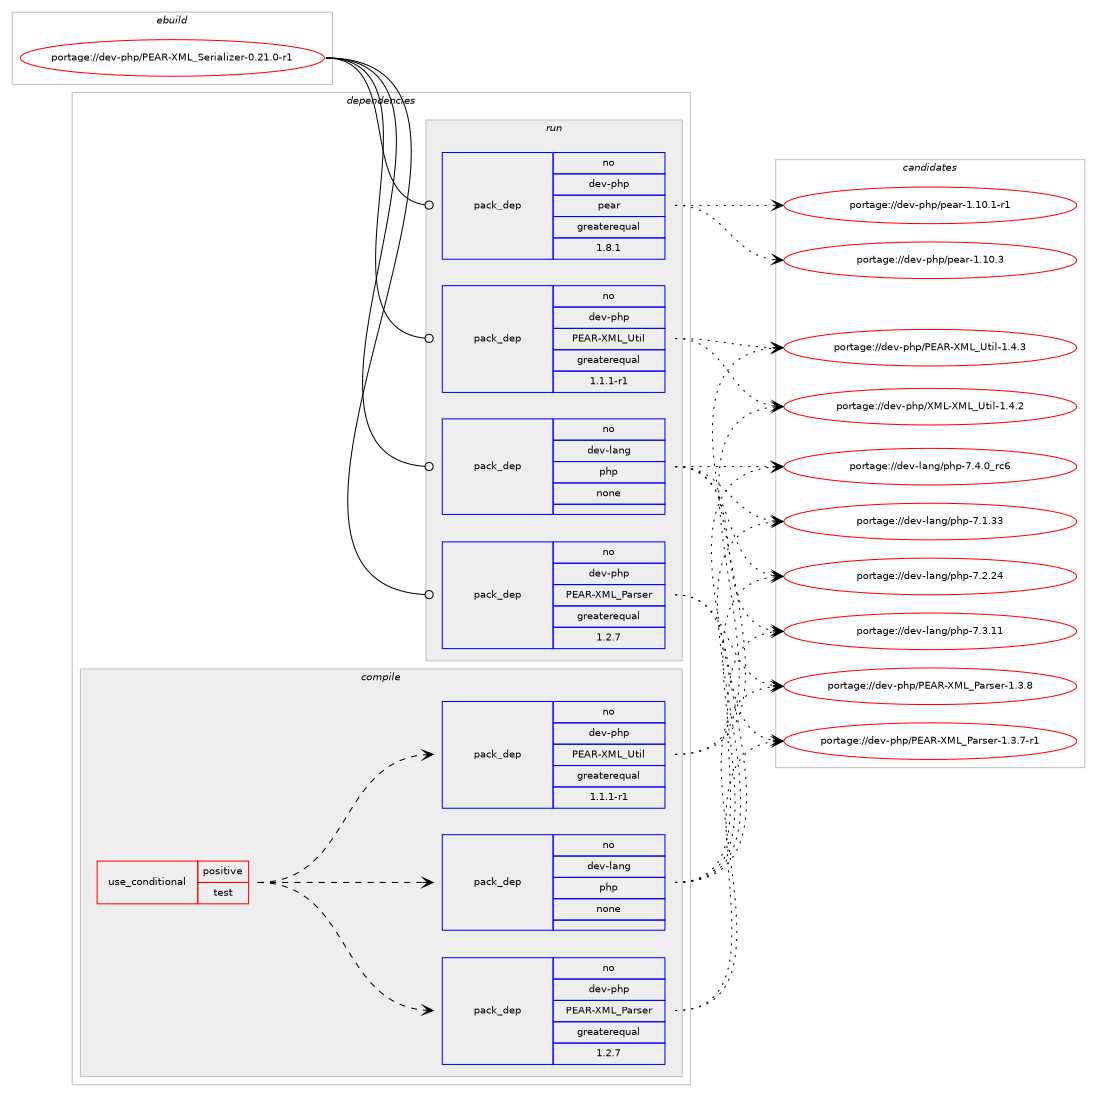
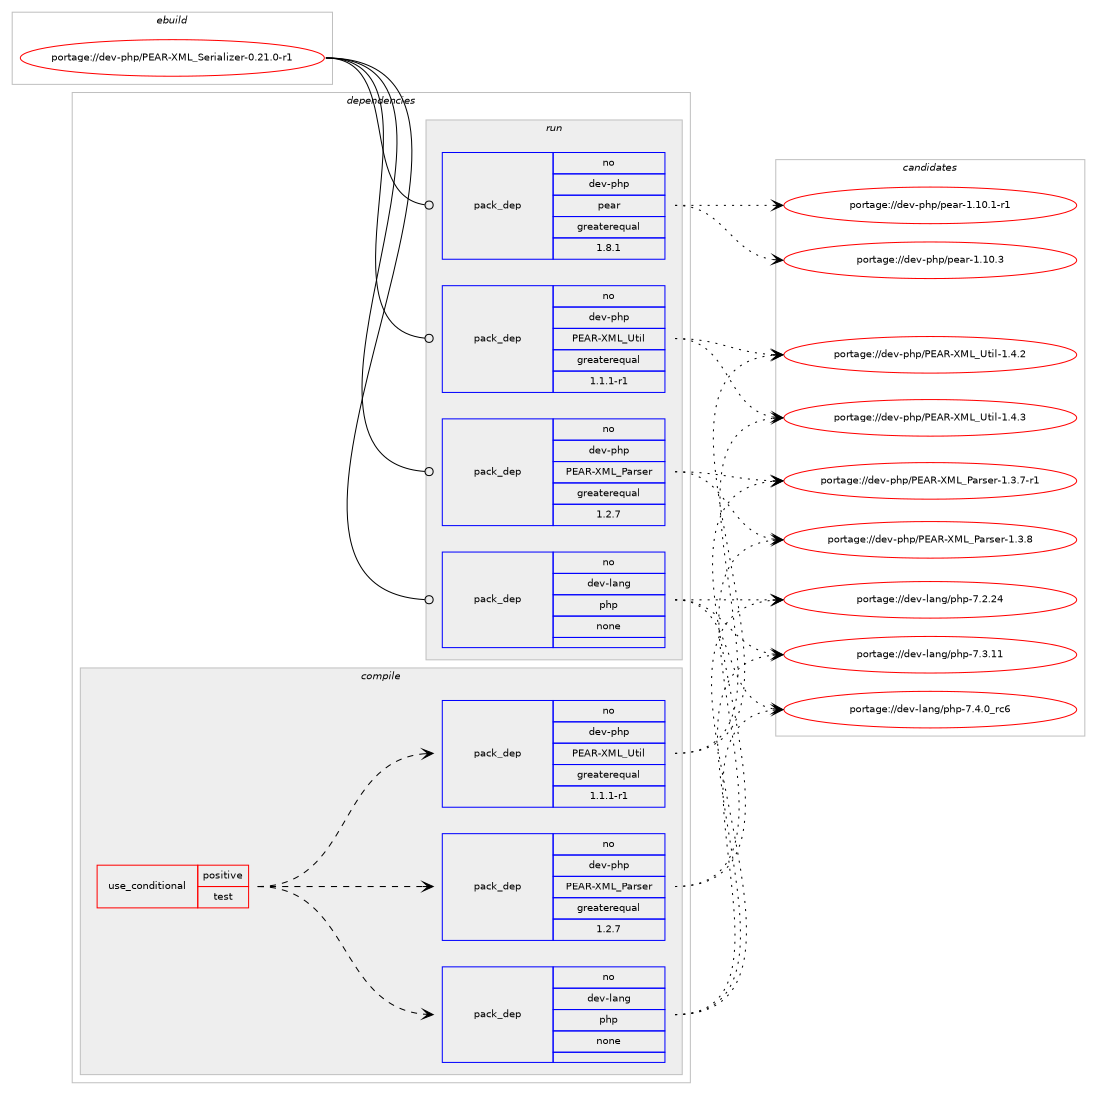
node "portage://dev-php/XML-XML_Util-1.4.2": label "portage://dev-php/XML-XML_Util-1.4.2" -> "portage://dev-php/PEAR-XML_Util-1.4.2"
node "portage://dev-lang/php-7.1.33": removed
